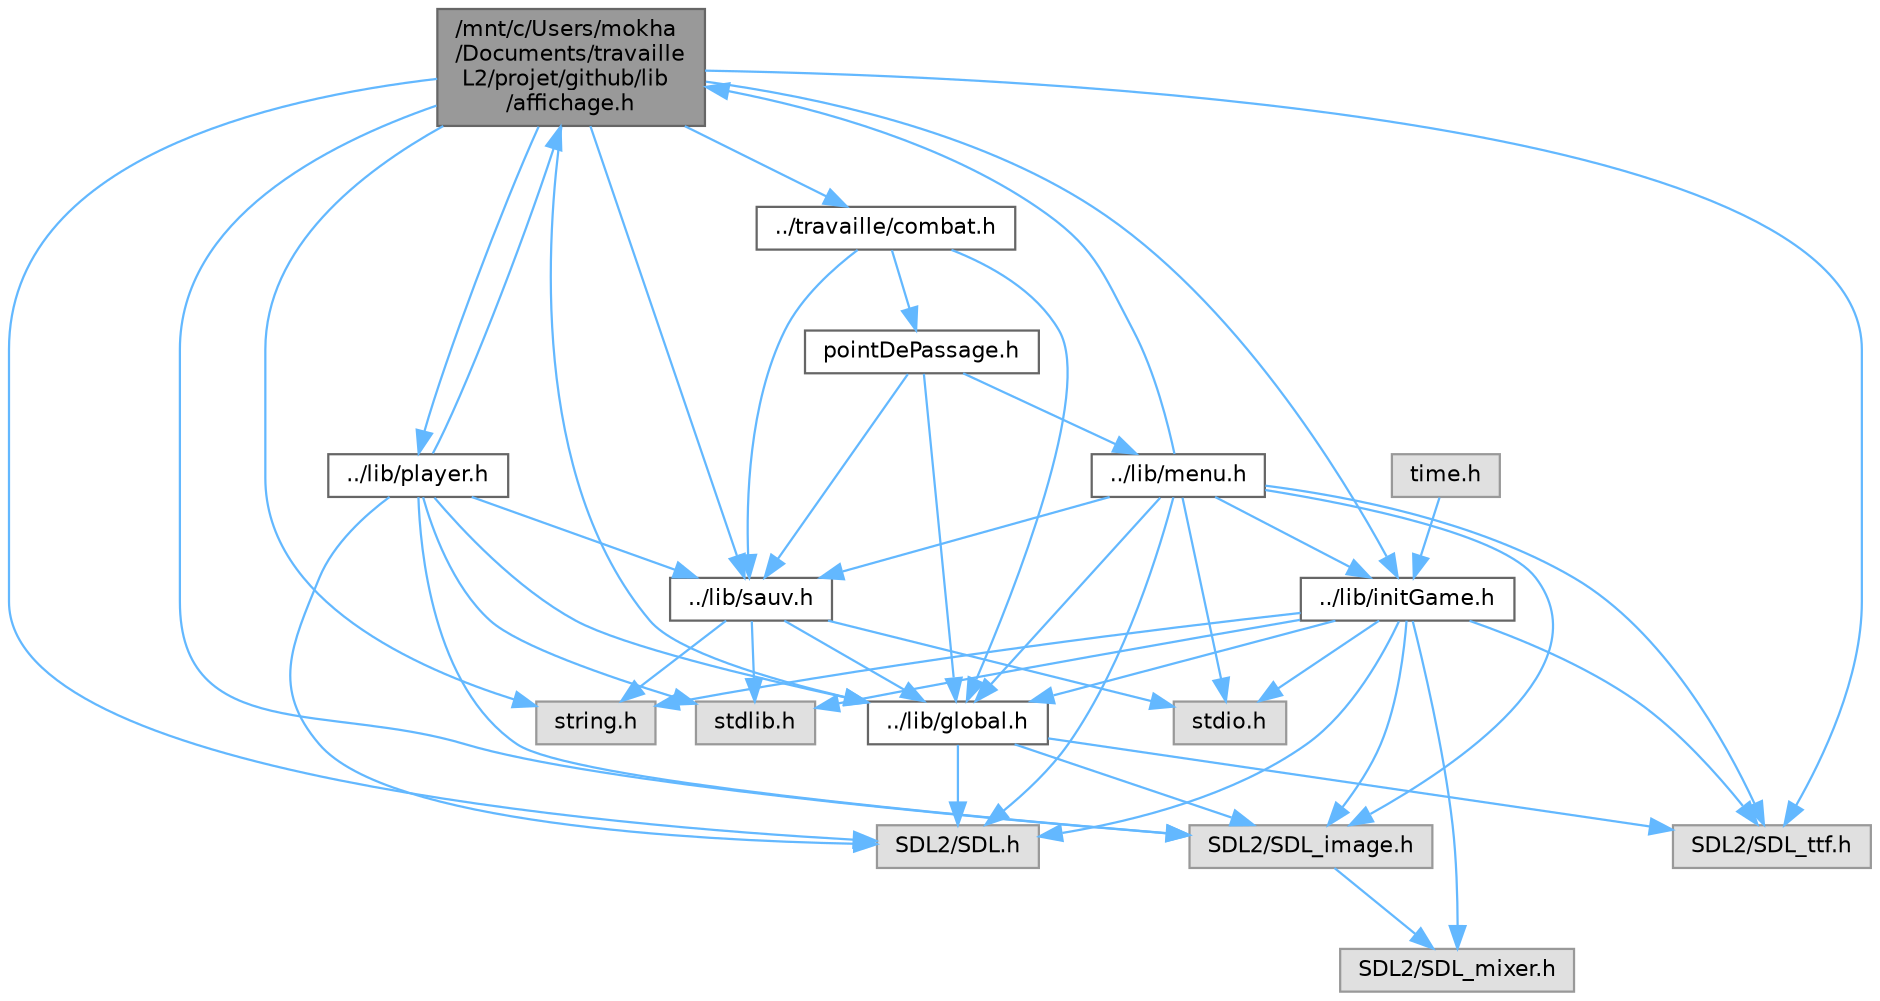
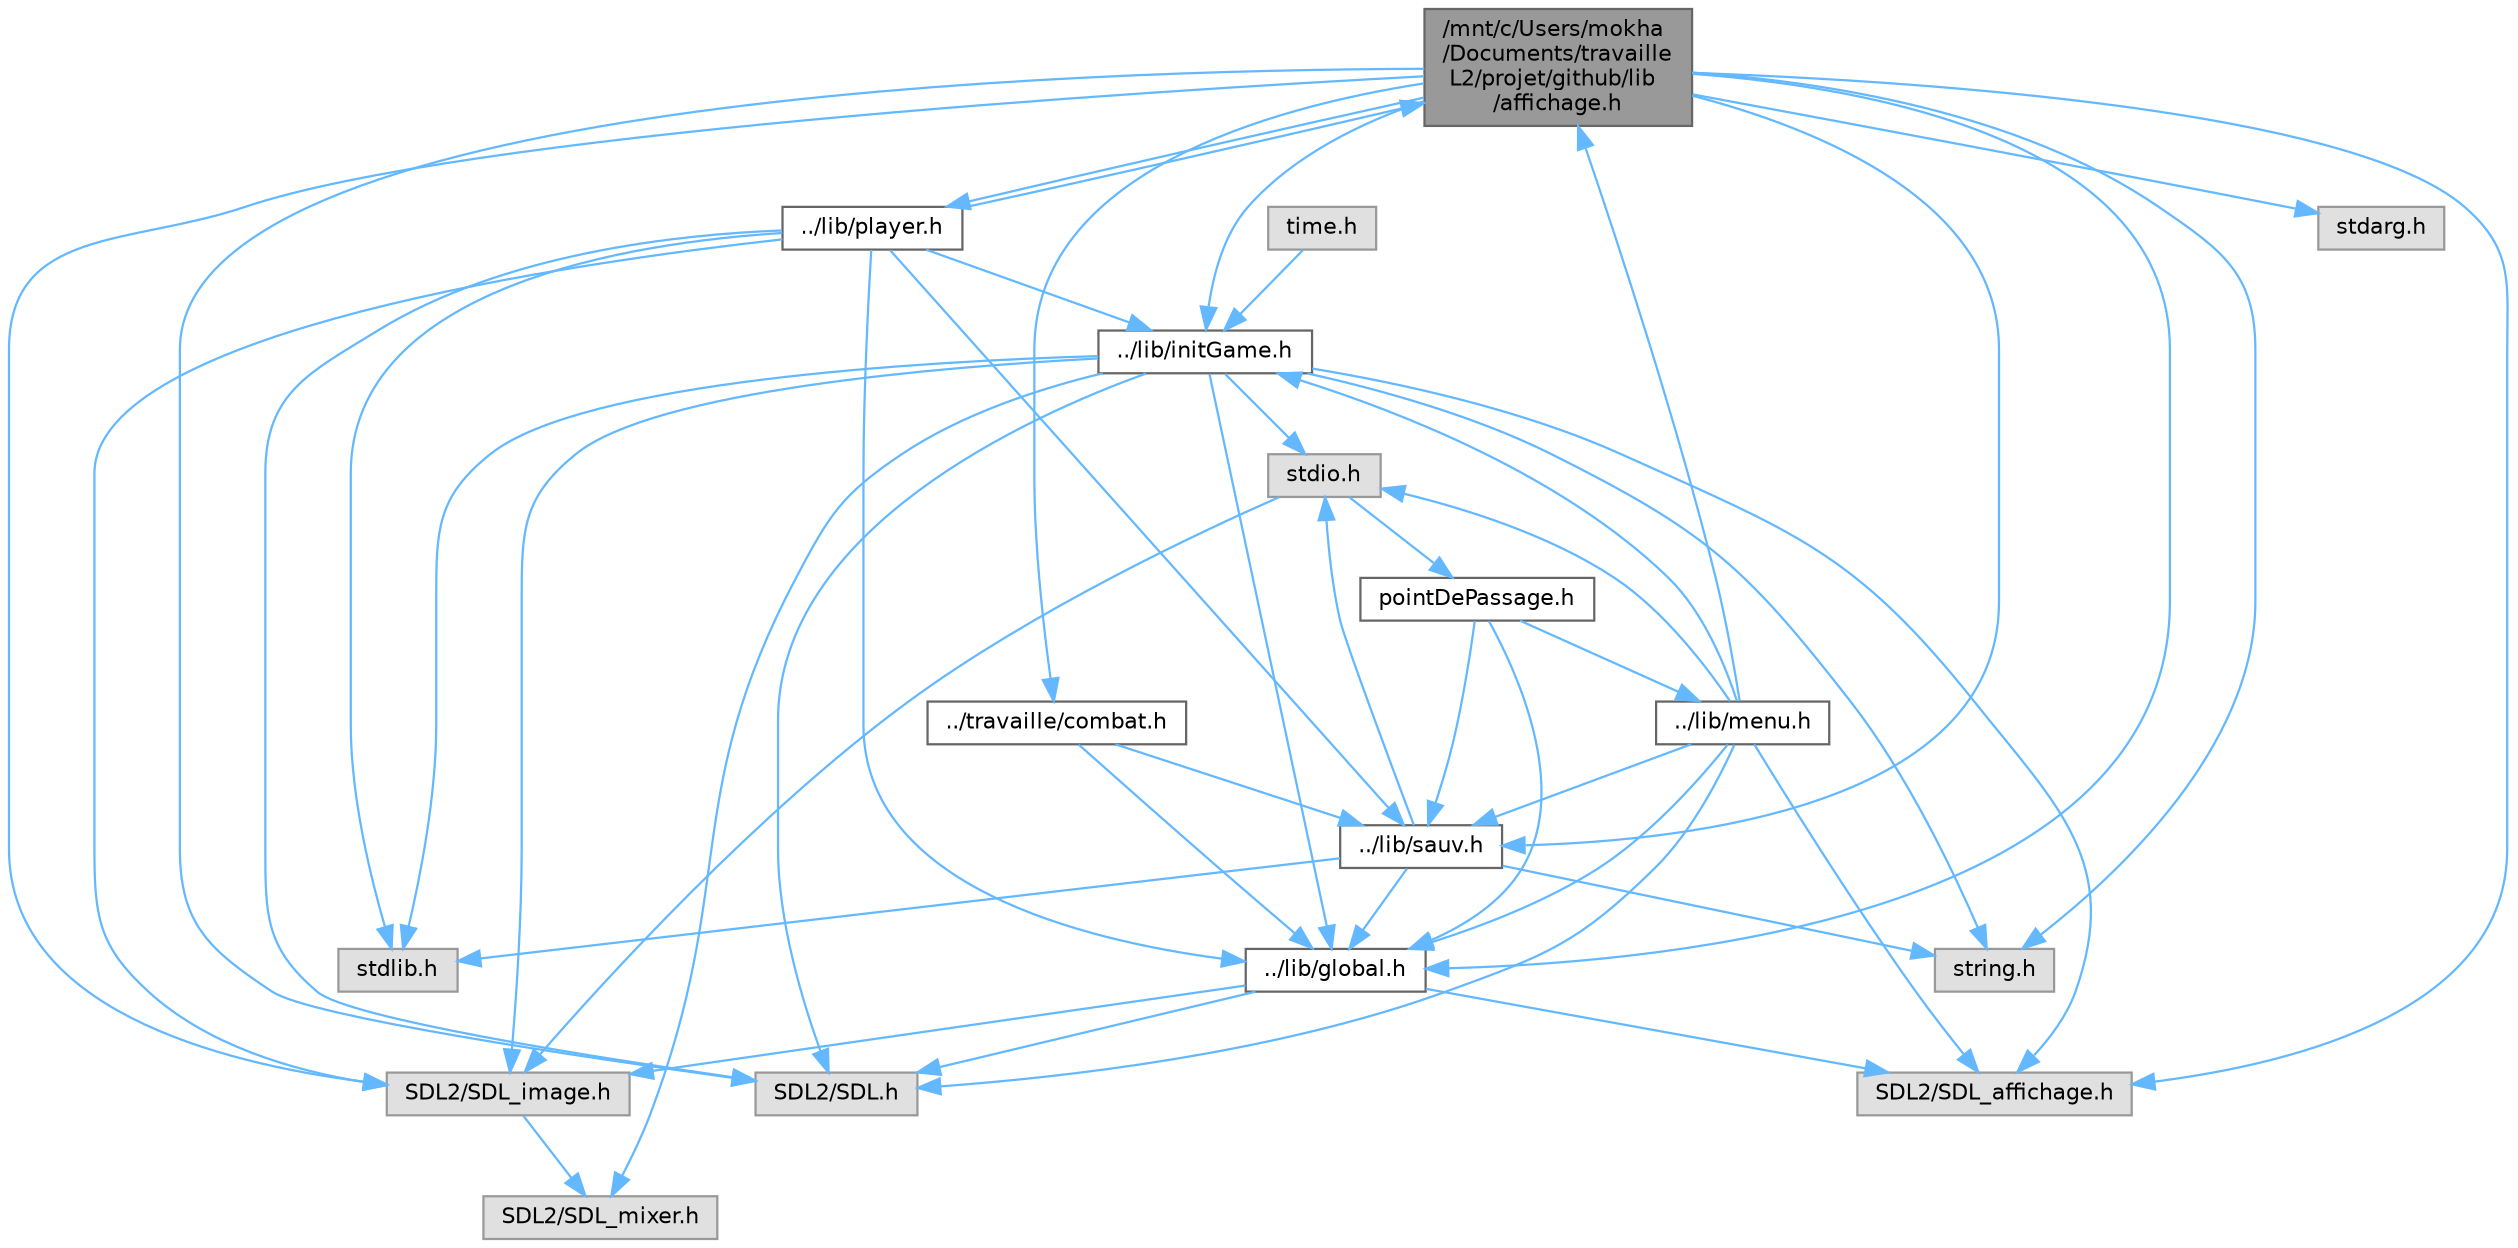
node "stdarg.h": added
edge "../travaille/combat.h" -> "pointDePassage.h": now "stdio.h" -> "pointDePassage.h"
edge "../lib/player.h" -> "../lib/initGame.h": added
edge "../lib/menu.h" -> "SDL2/SDL_image.h": now "stdio.h" -> "SDL2/SDL_image.h"
node "SDL2/SDL_ttf.h": label "SDL2/SDL_ttf.h" -> "SDL2/SDL_affichage.h"
